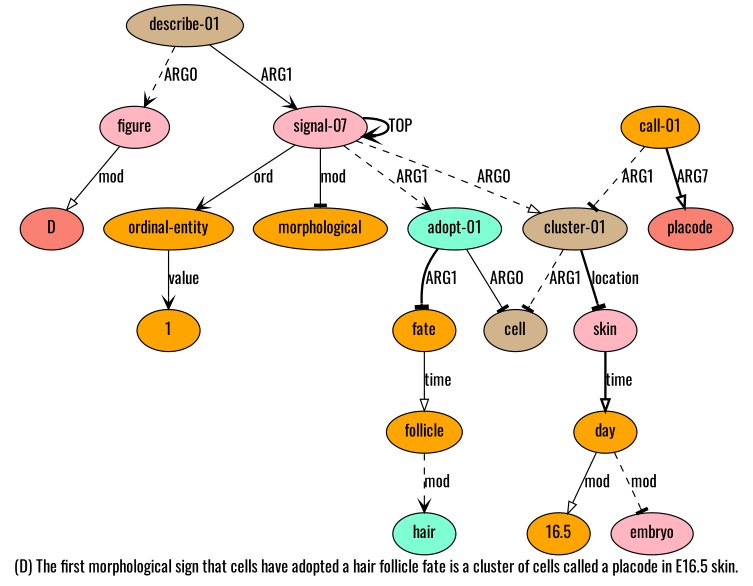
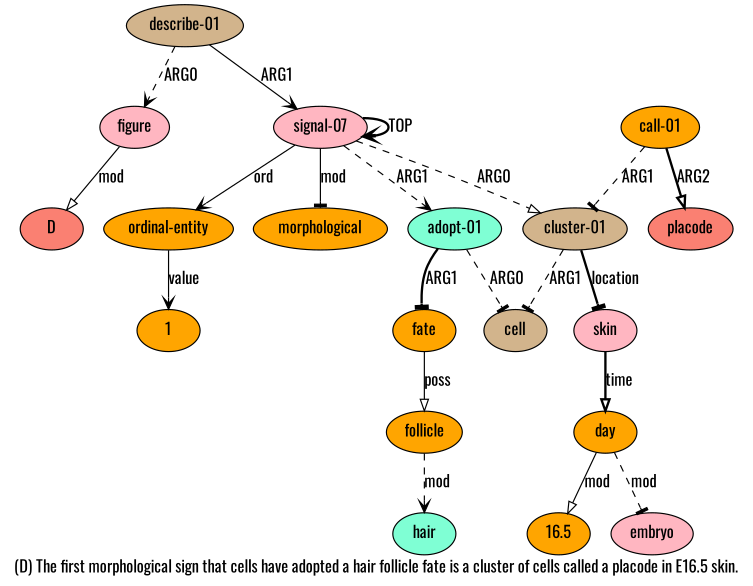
edge "call-01" -> "placode": label "ARG7" -> "ARG2"
edge "adopt-01" -> "cell": style solid -> dashed
edge "fate" -> "follicle": label "time" -> "poss"
